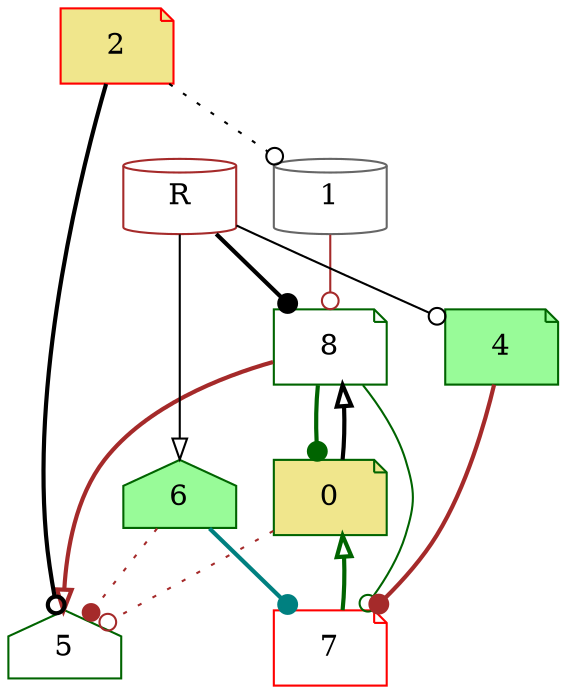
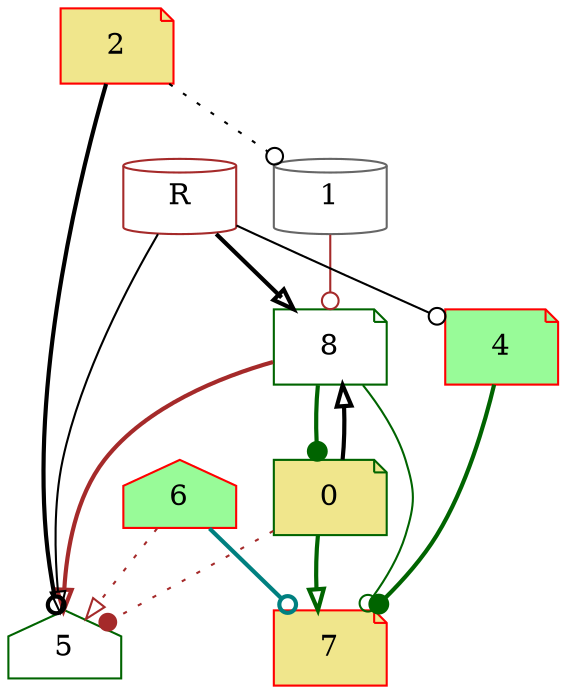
edge "R" -> "8": arrowhead dot -> onormal
edge "R" -> "6": now "R" -> "5"
node "4": color darkgreen -> red
node "6": color darkgreen -> red
edge "4" -> "7": color brown -> darkgreen
edge "6" -> "7": arrowhead dot -> odot
edge "6" -> "5": arrowhead dot -> onormal
edge "0" -> "5": arrowhead odot -> dot
edge "7" -> "0": reversed
node "7": fillcolor white -> khaki
